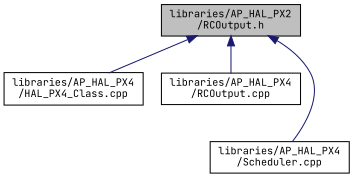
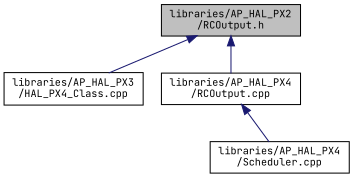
edge "libraries/AP_HAL_PX4 /Scheduler.cpp" -> "libraries/AP_HAL_PX2 /RCOutput.h": now "libraries/AP_HAL_PX4 /Scheduler.cpp" -> "libraries/AP_HAL_PX4 /RCOutput.cpp"
node "libraries/AP_HAL_PX4 /HAL_PX4_Class.cpp": label "libraries/AP_HAL_PX4 /HAL_PX4_Class.cpp" -> "libraries/AP_HAL_PX3 /HAL_PX4_Class.cpp"
